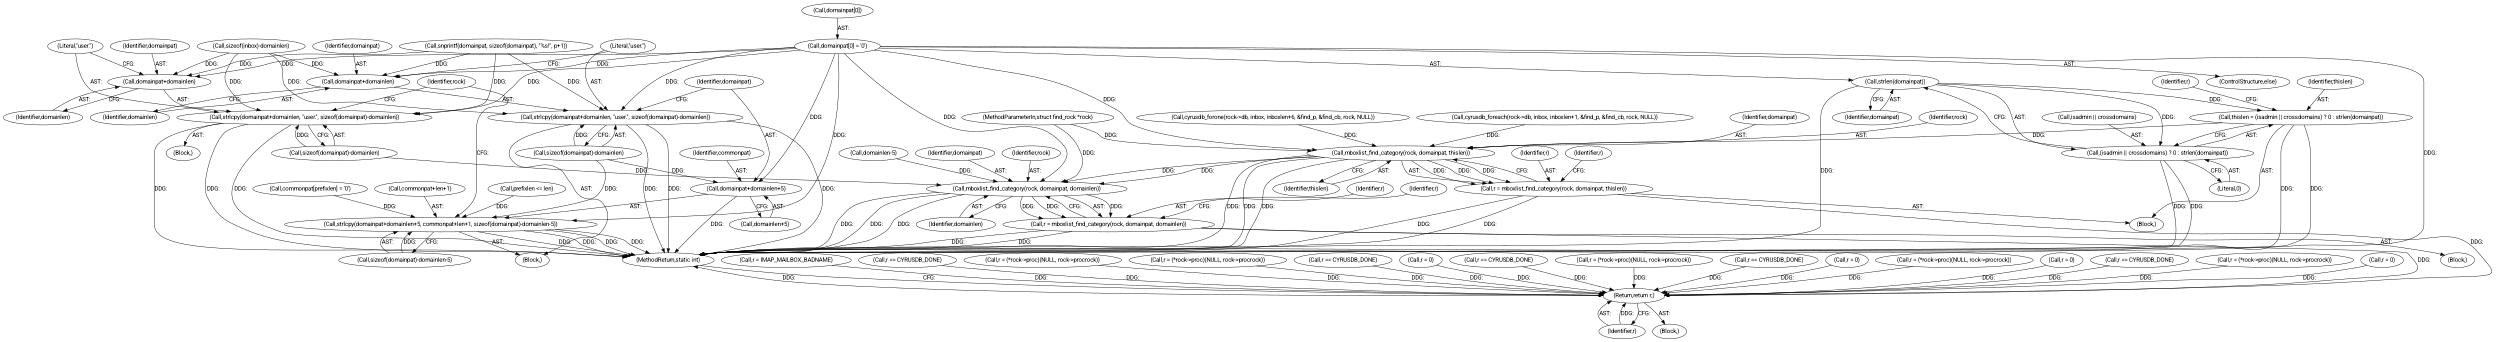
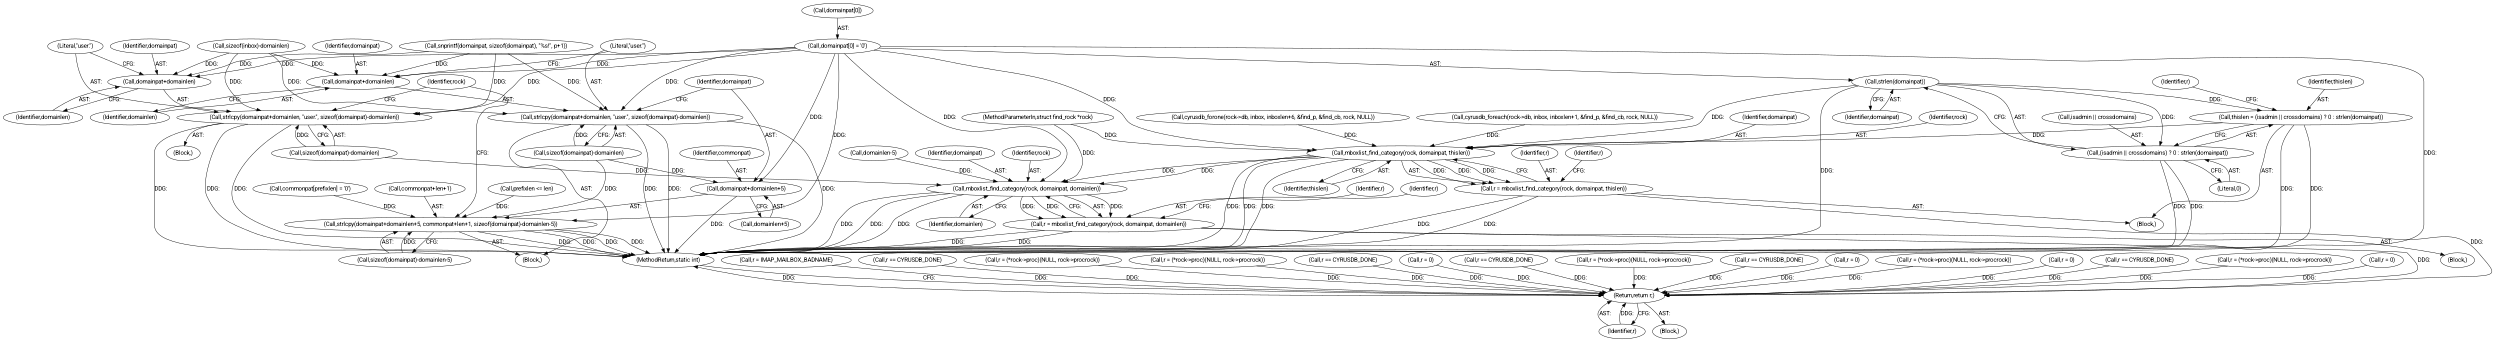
node "(ControlStructure,else)": removed
edge "(Call,strlen(domainpat))" -> "(Call,mboxlist_find_category(rock, domainpat, thislen))": added, label "DDG:"
